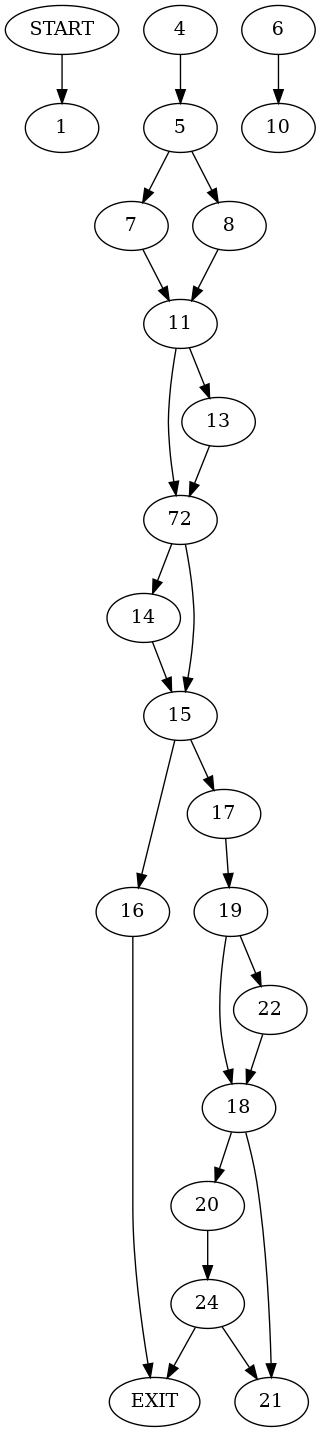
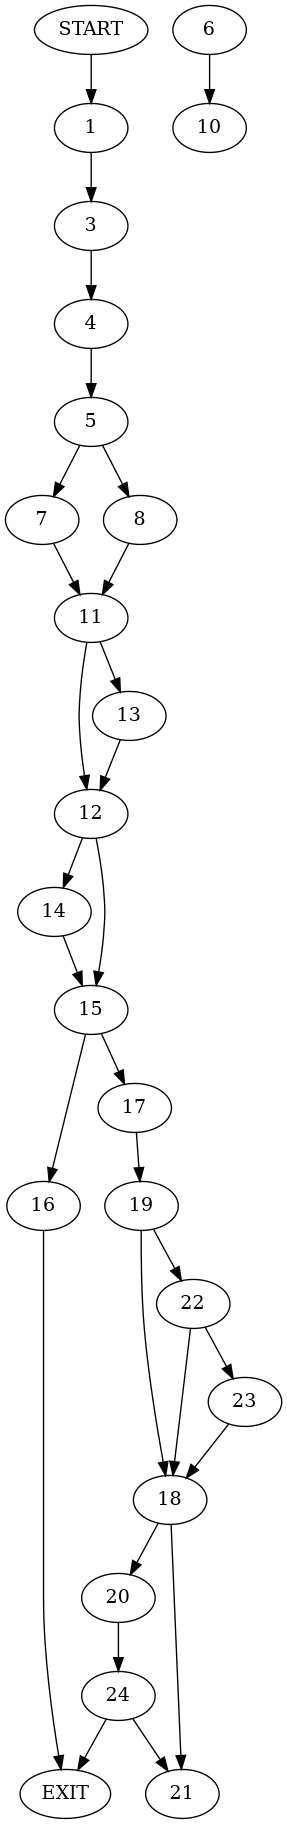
node "3": added
node "72": label "72" -> "12"
node "23": added
